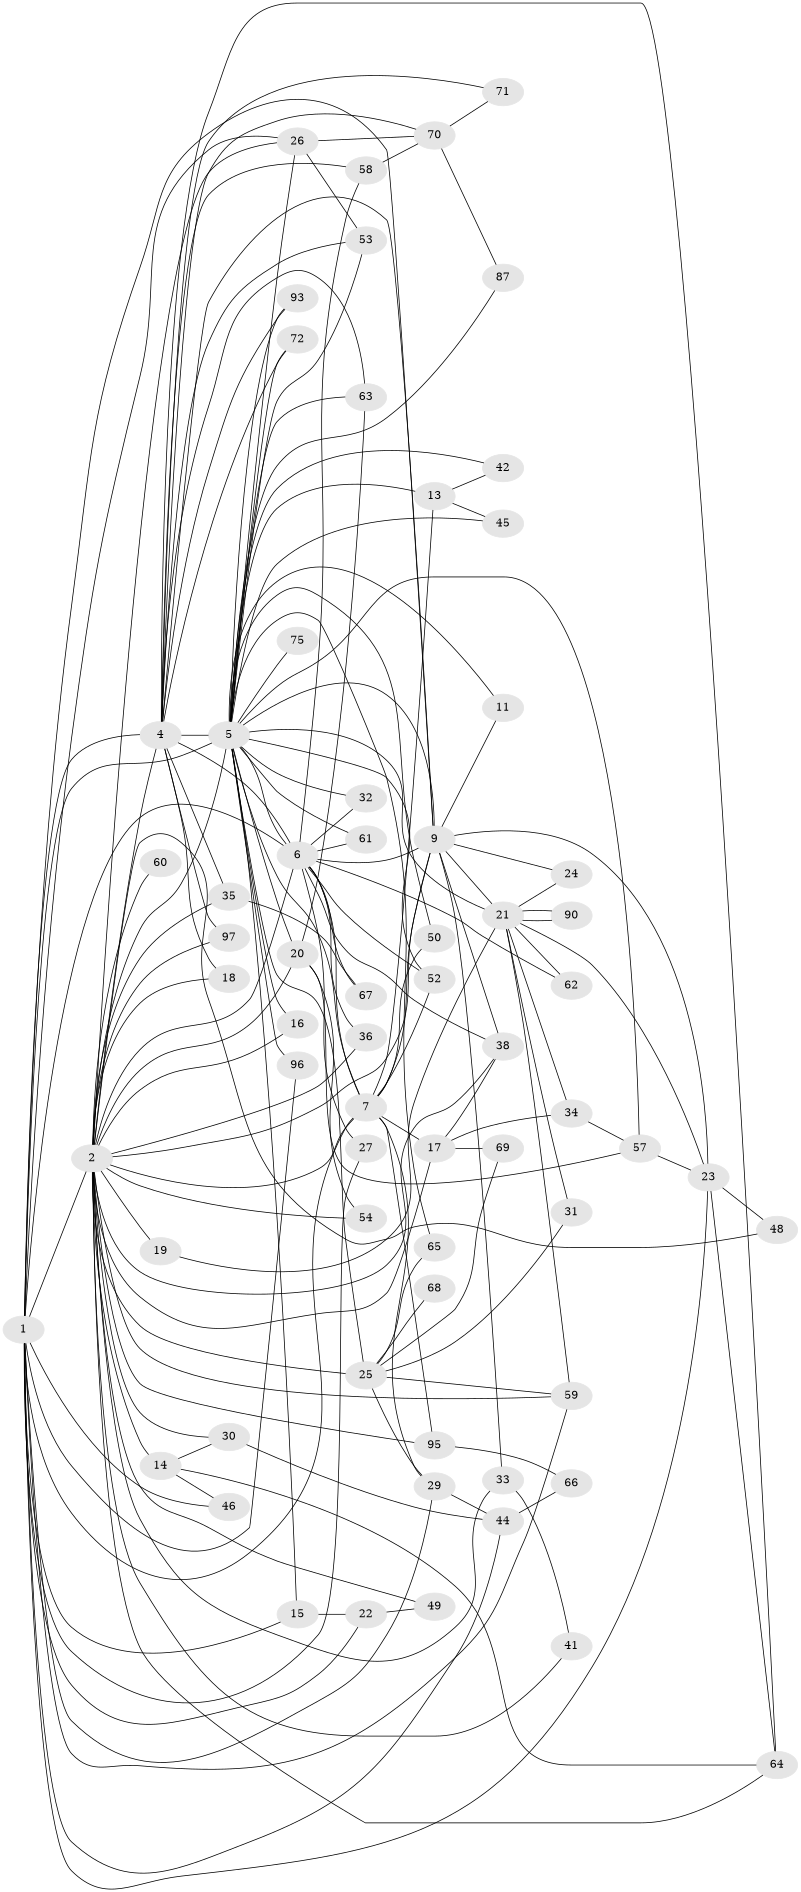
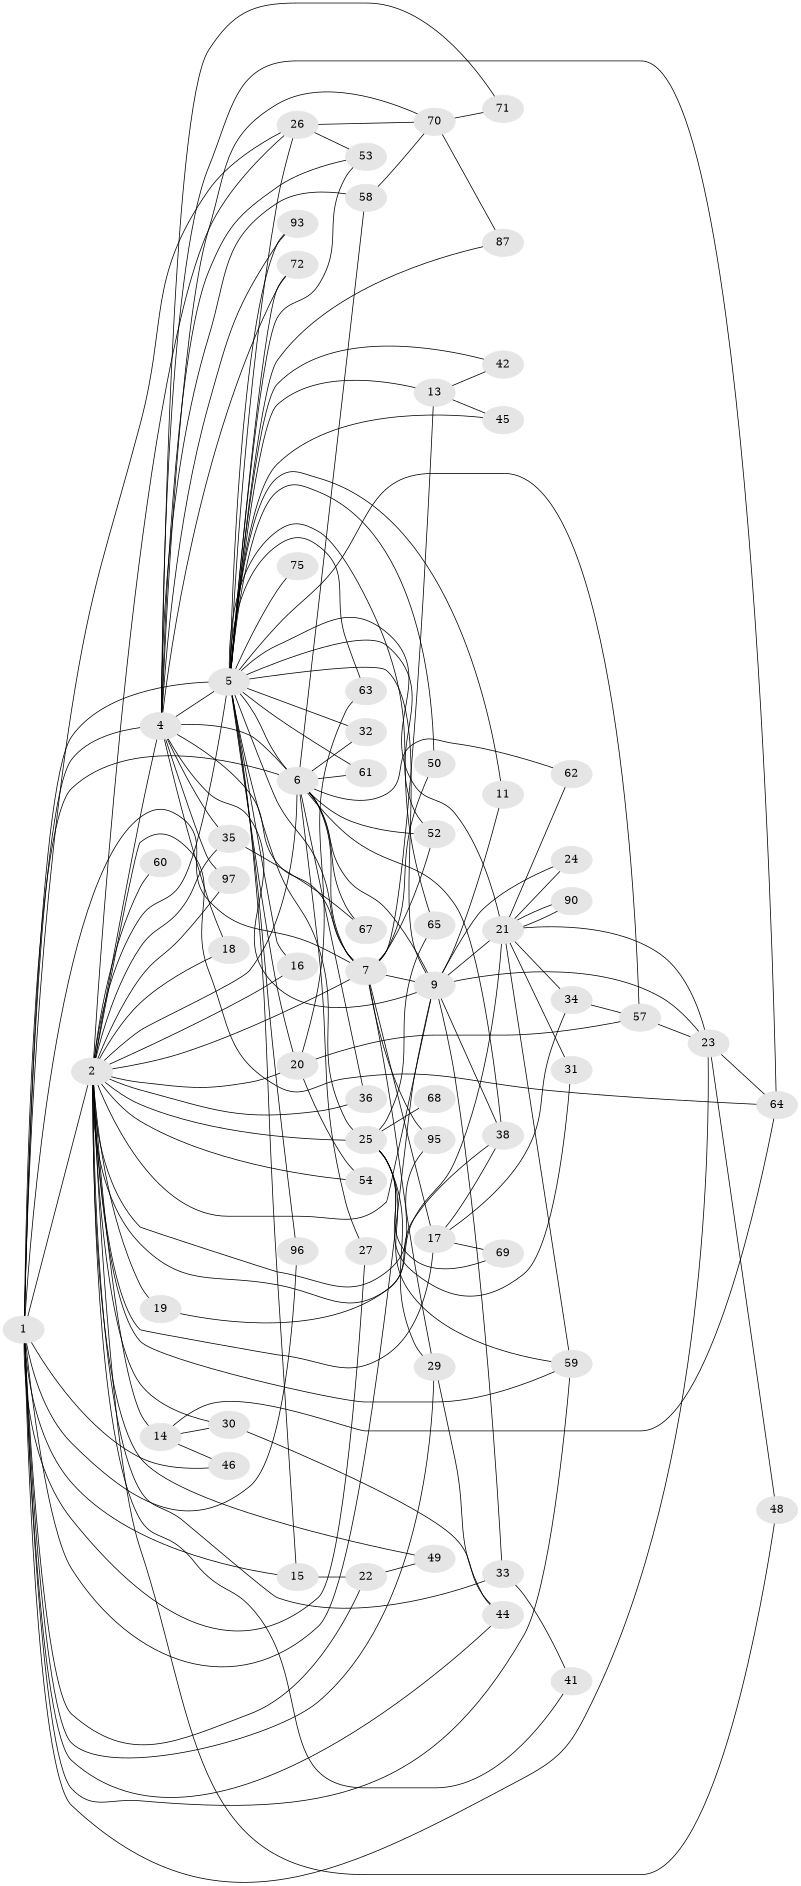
edge "63" -- "4": now "7" -- "4"
node "66": removed
